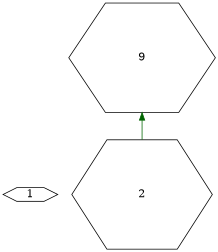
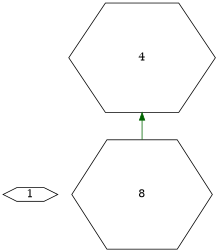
node "9": label "9" -> "4"
node "2": label "2" -> "8"
